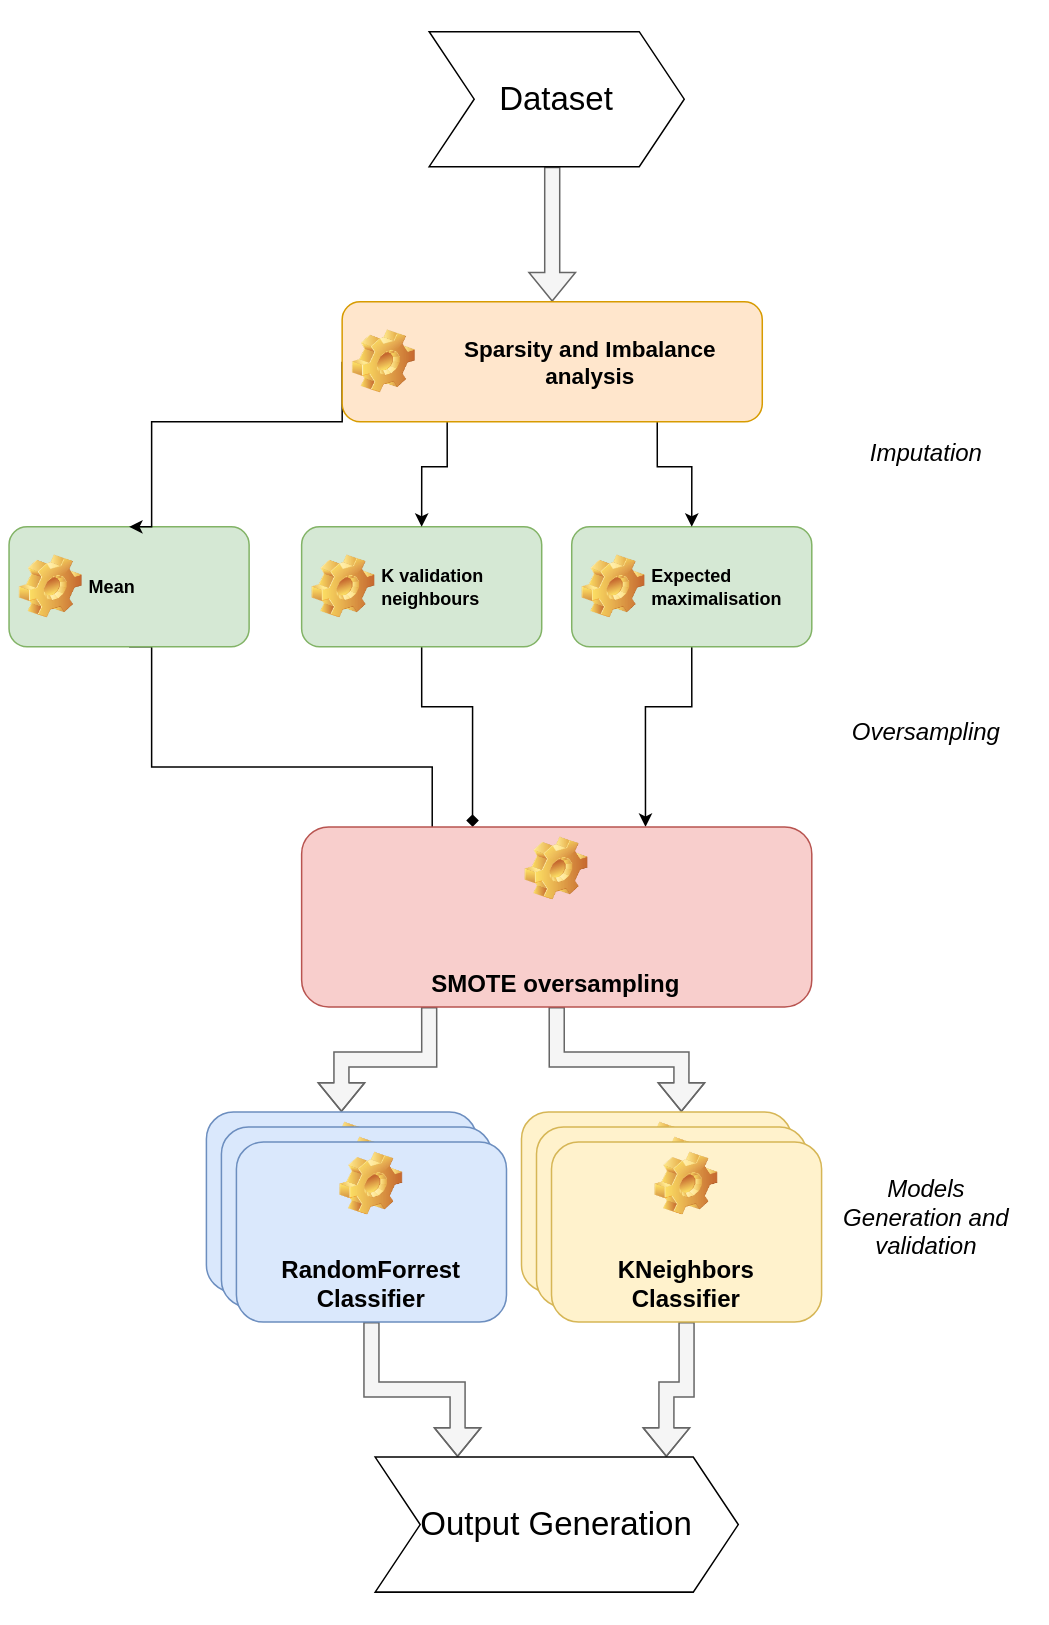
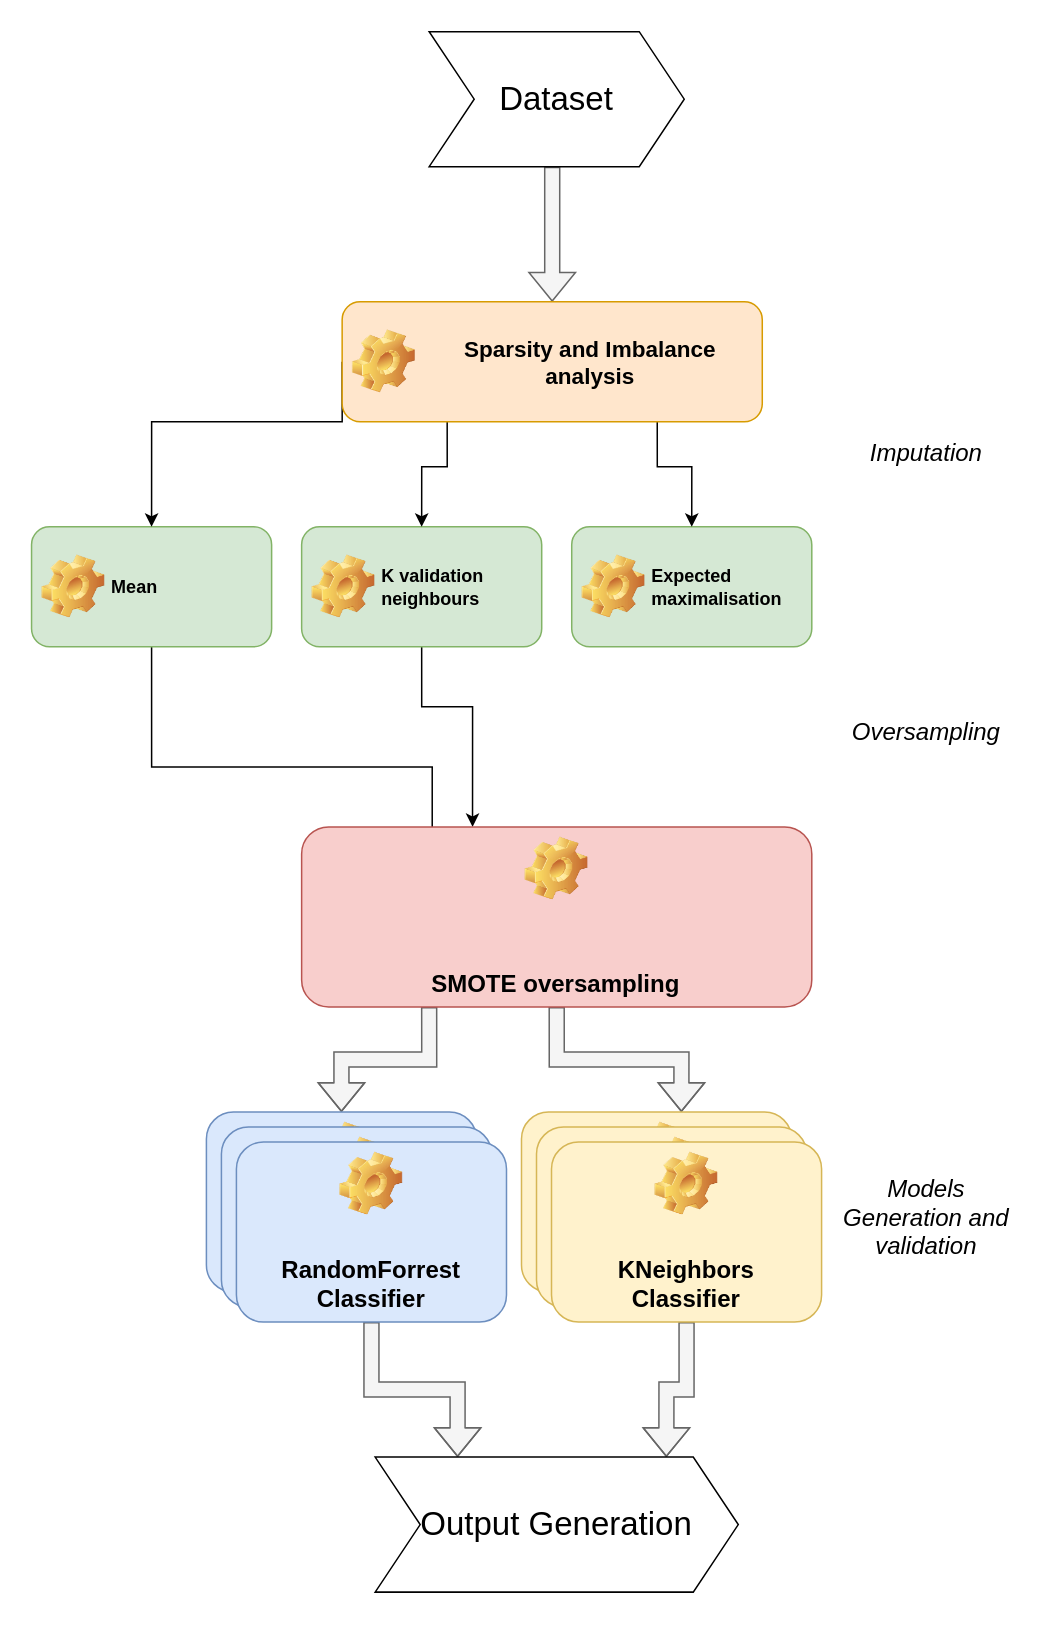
node "Mean": moved (129, 587) -> (151, 587)
edge "Expected maximalisation" -> "SMOTE oversampling": removed
edge "K validation neighbours" -> "SMOTE oversampling": arrowhead diamond -> classic
